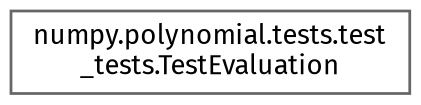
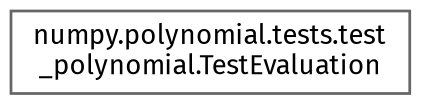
node "numpy.polynomial.tests.test _tests.TestEvaluation": label "numpy.polynomial.tests.test _tests.TestEvaluation" -> "numpy.polynomial.tests.test _polynomial.TestEvaluation"
